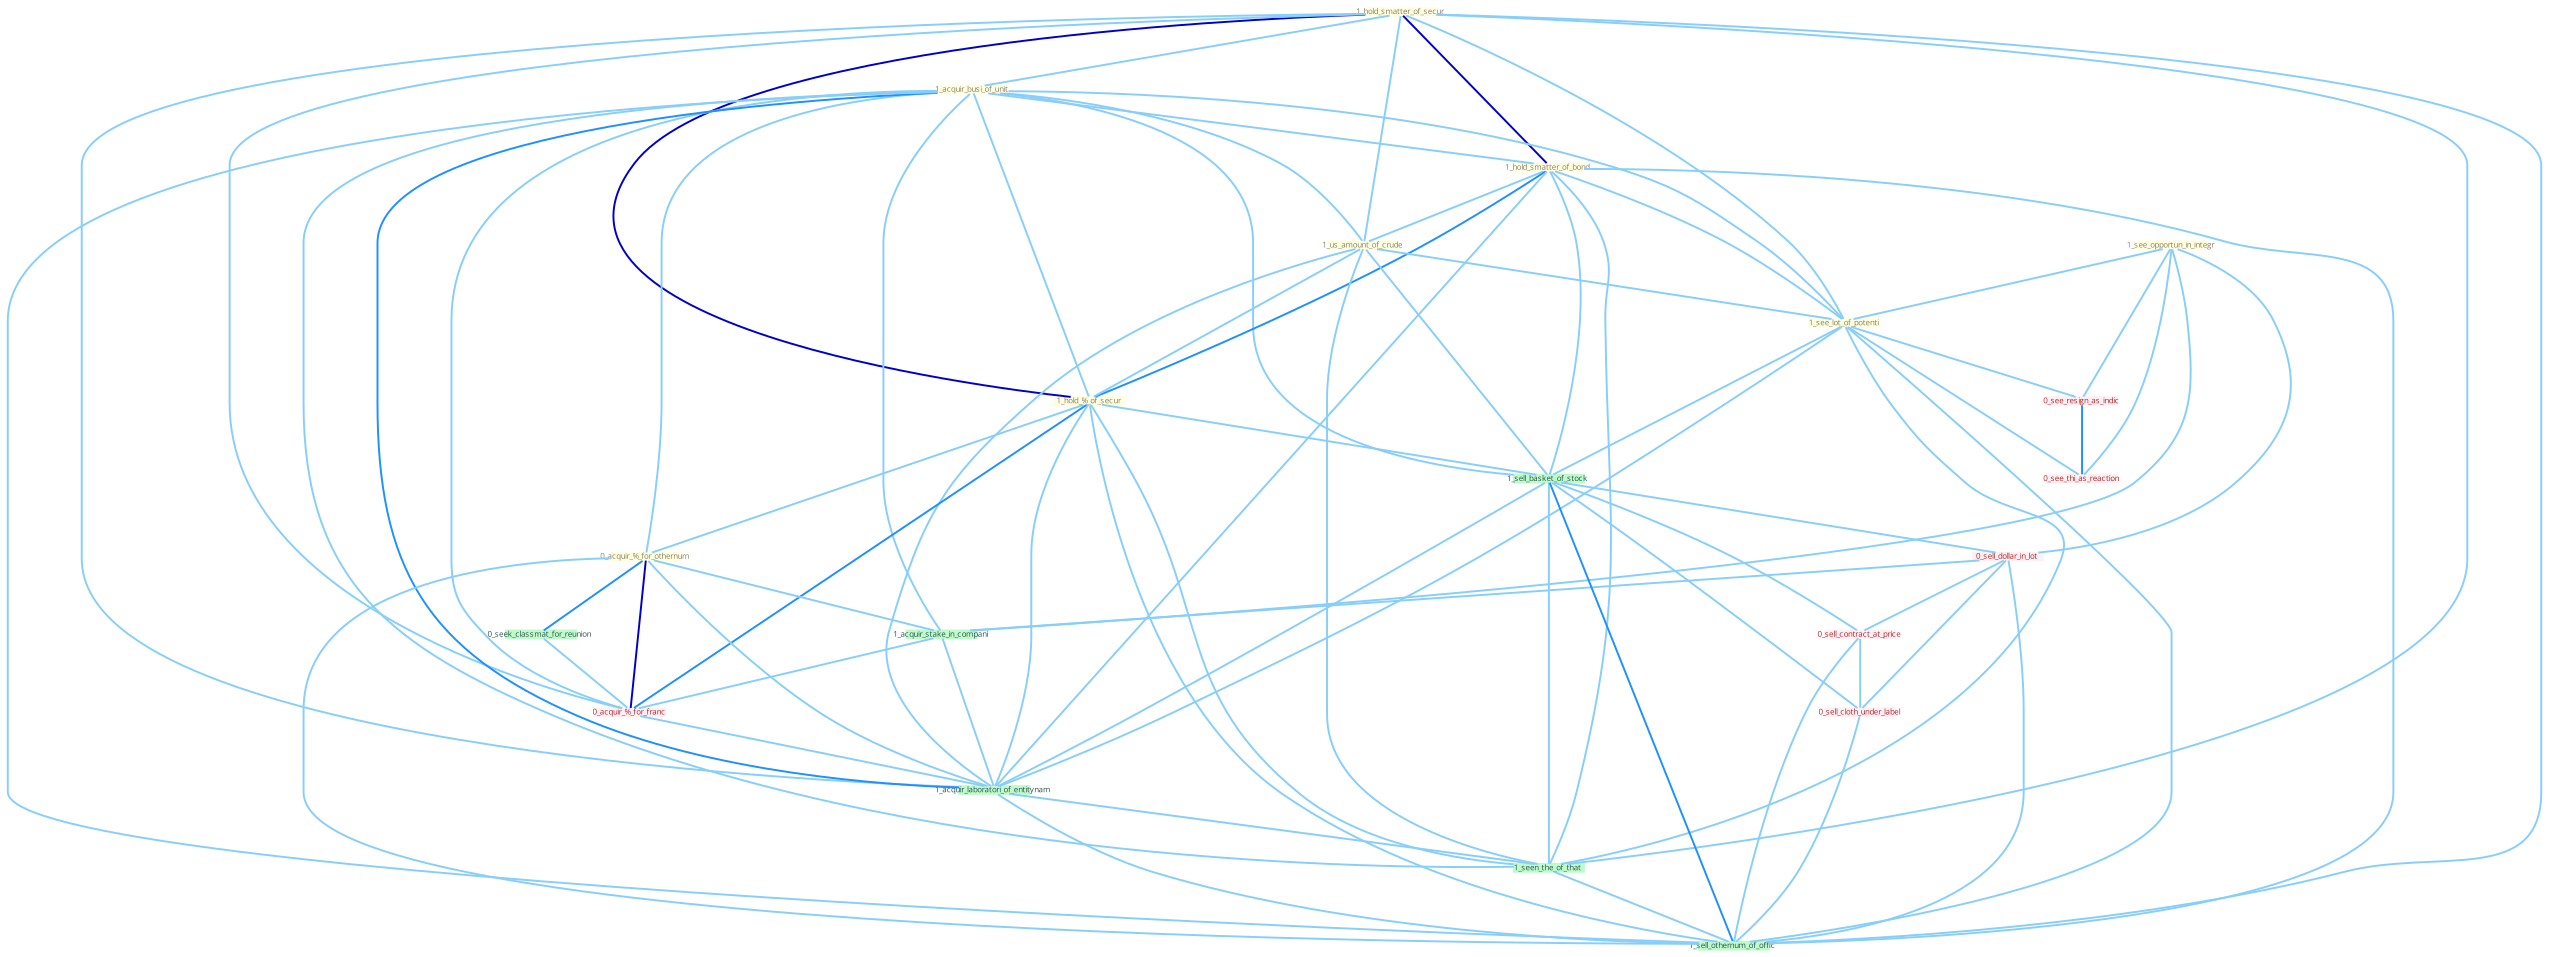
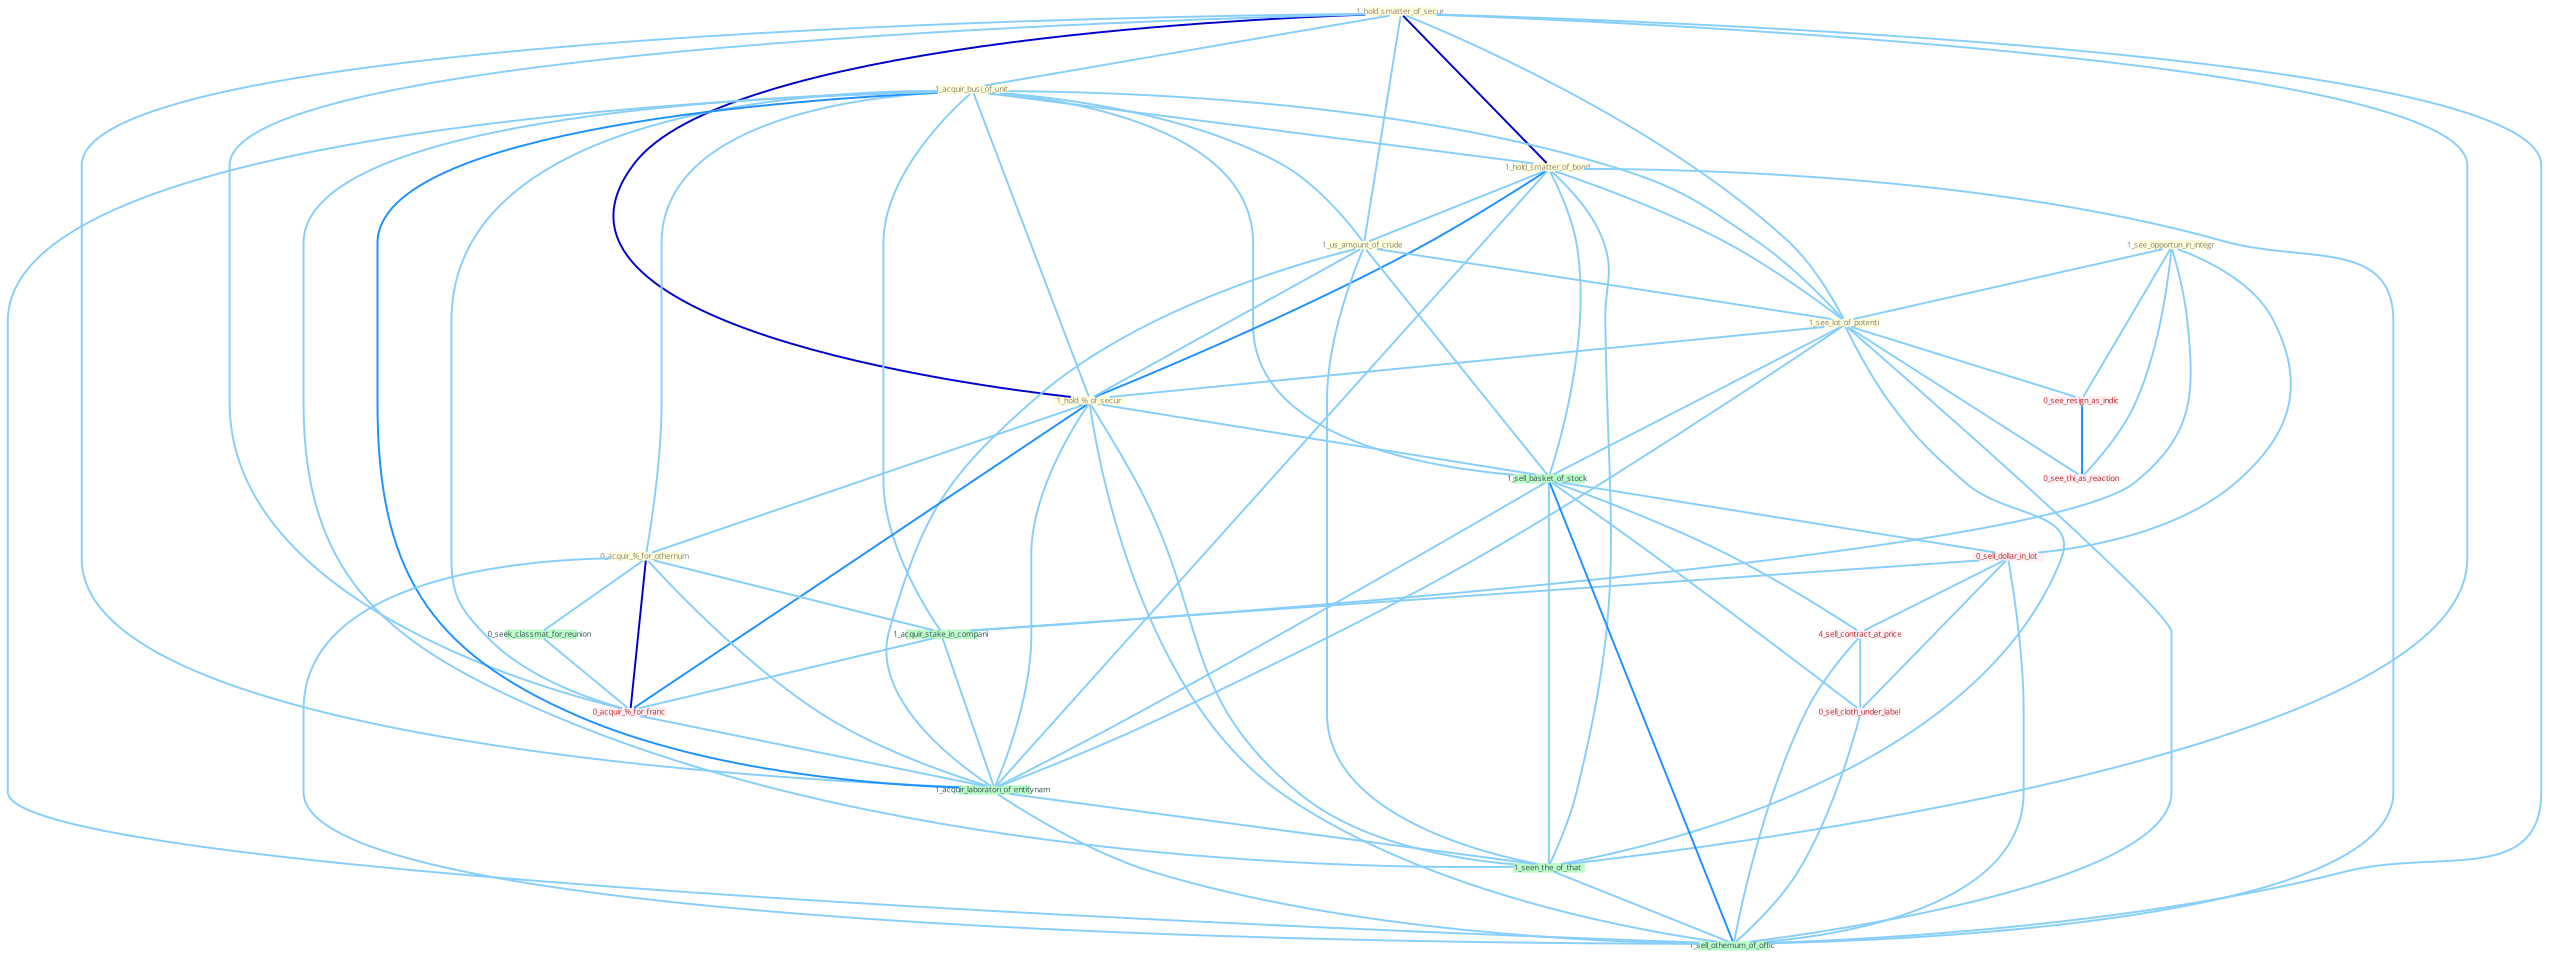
edge "1_see_lot_of_potenti" -- "1_hold_%_of_secur": added
edge "0_acquir_%_for_othernum" -- "0_seek_classmat_for_reunion": color #1e90ff -> #87cefa
node "0_sell_contract_at_price": label "0_sell_contract_at_price" -> "4_sell_contract_at_price"
